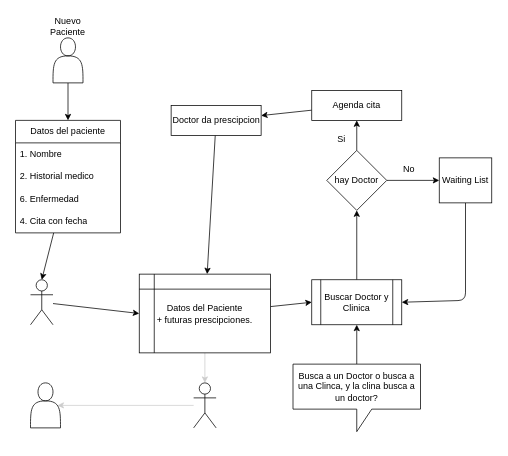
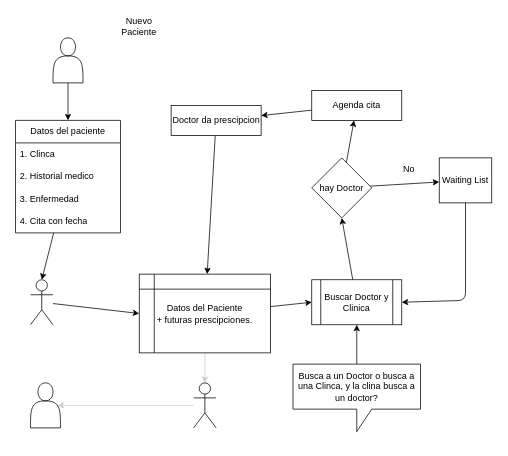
node "Nuevo Paciente": moved (68, 27) -> (139, 27)
node "Si": removed
node "1. Nombre": label "1. Nombre" -> "1. Clinca"
node "hay Doctor": moved (357, 180) -> (342, 188)
node "6. Enfermedad": label "6. Enfermedad" -> "3. Enfermedad"
